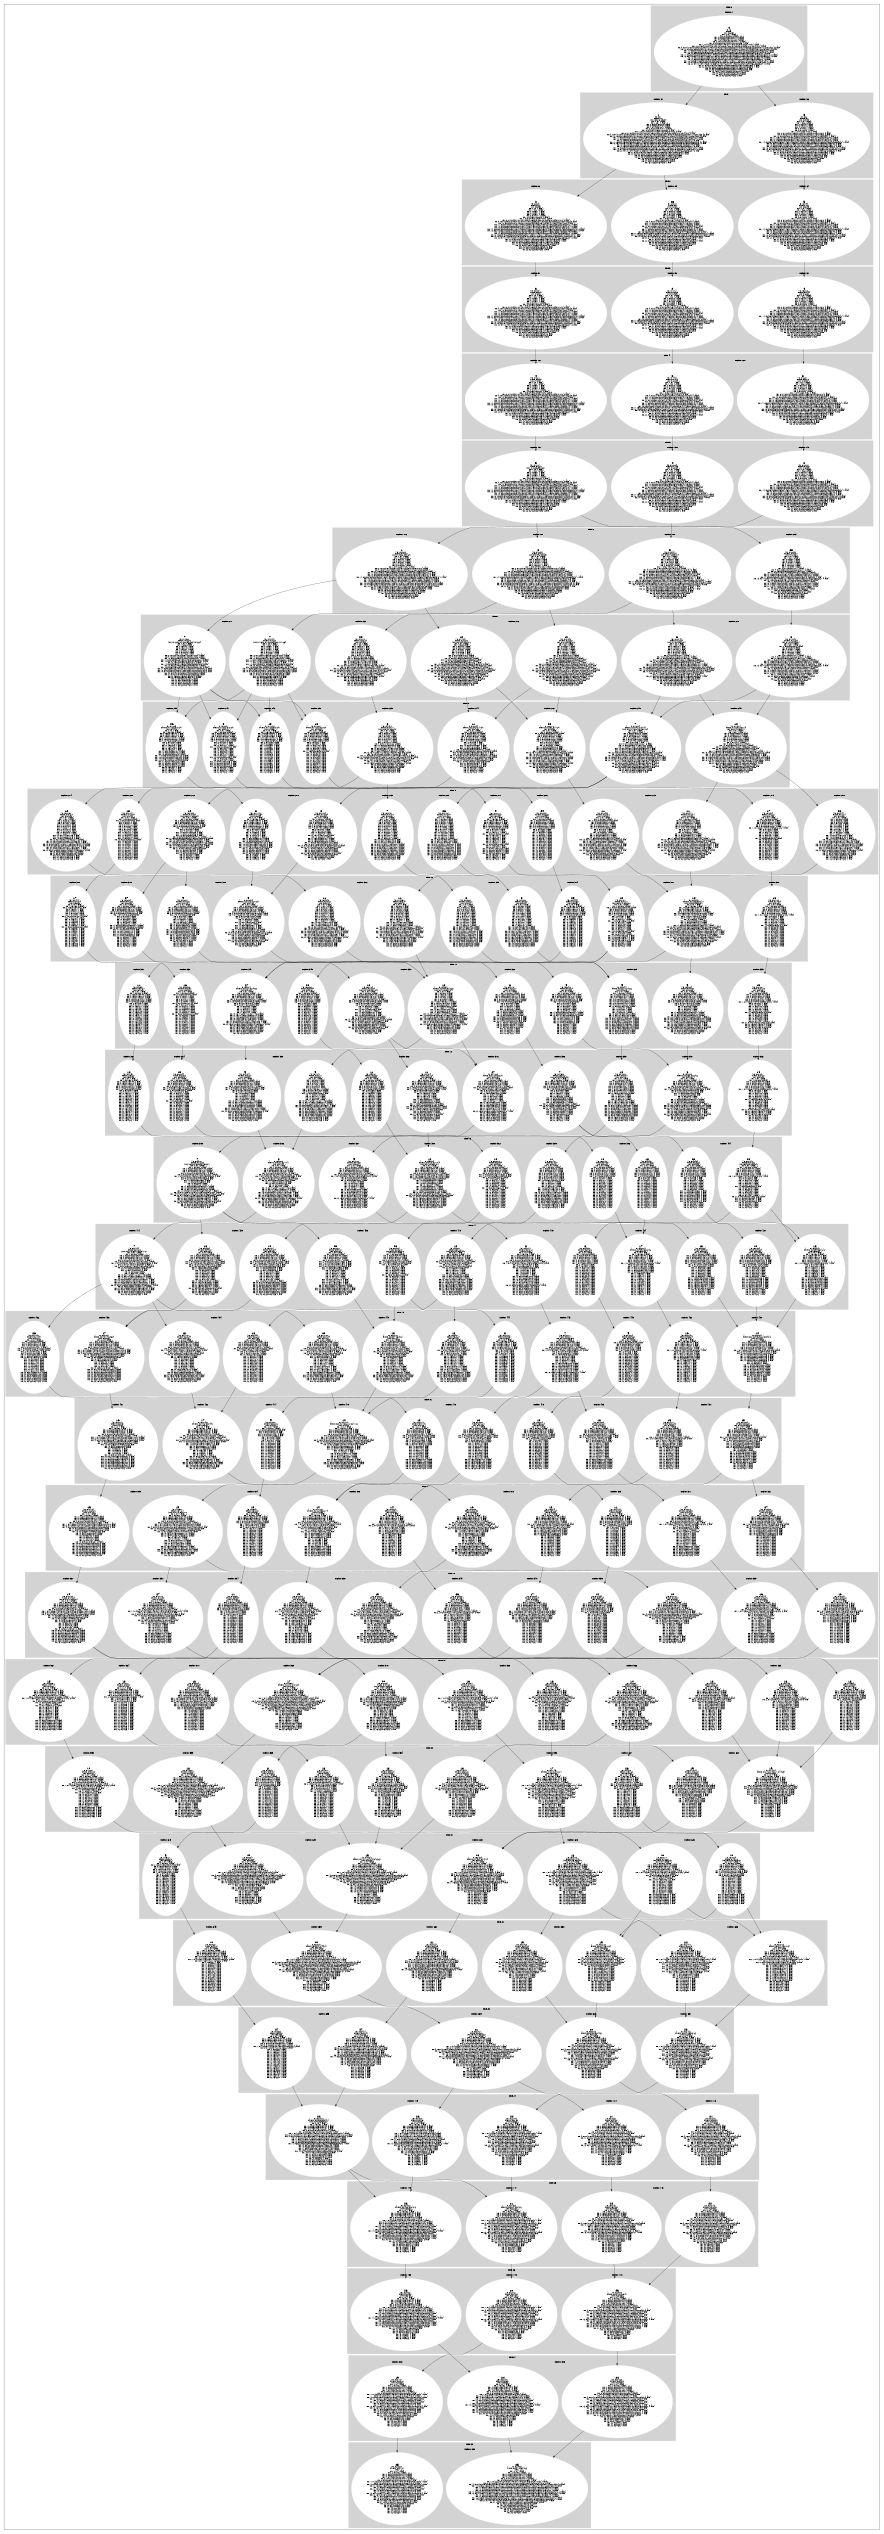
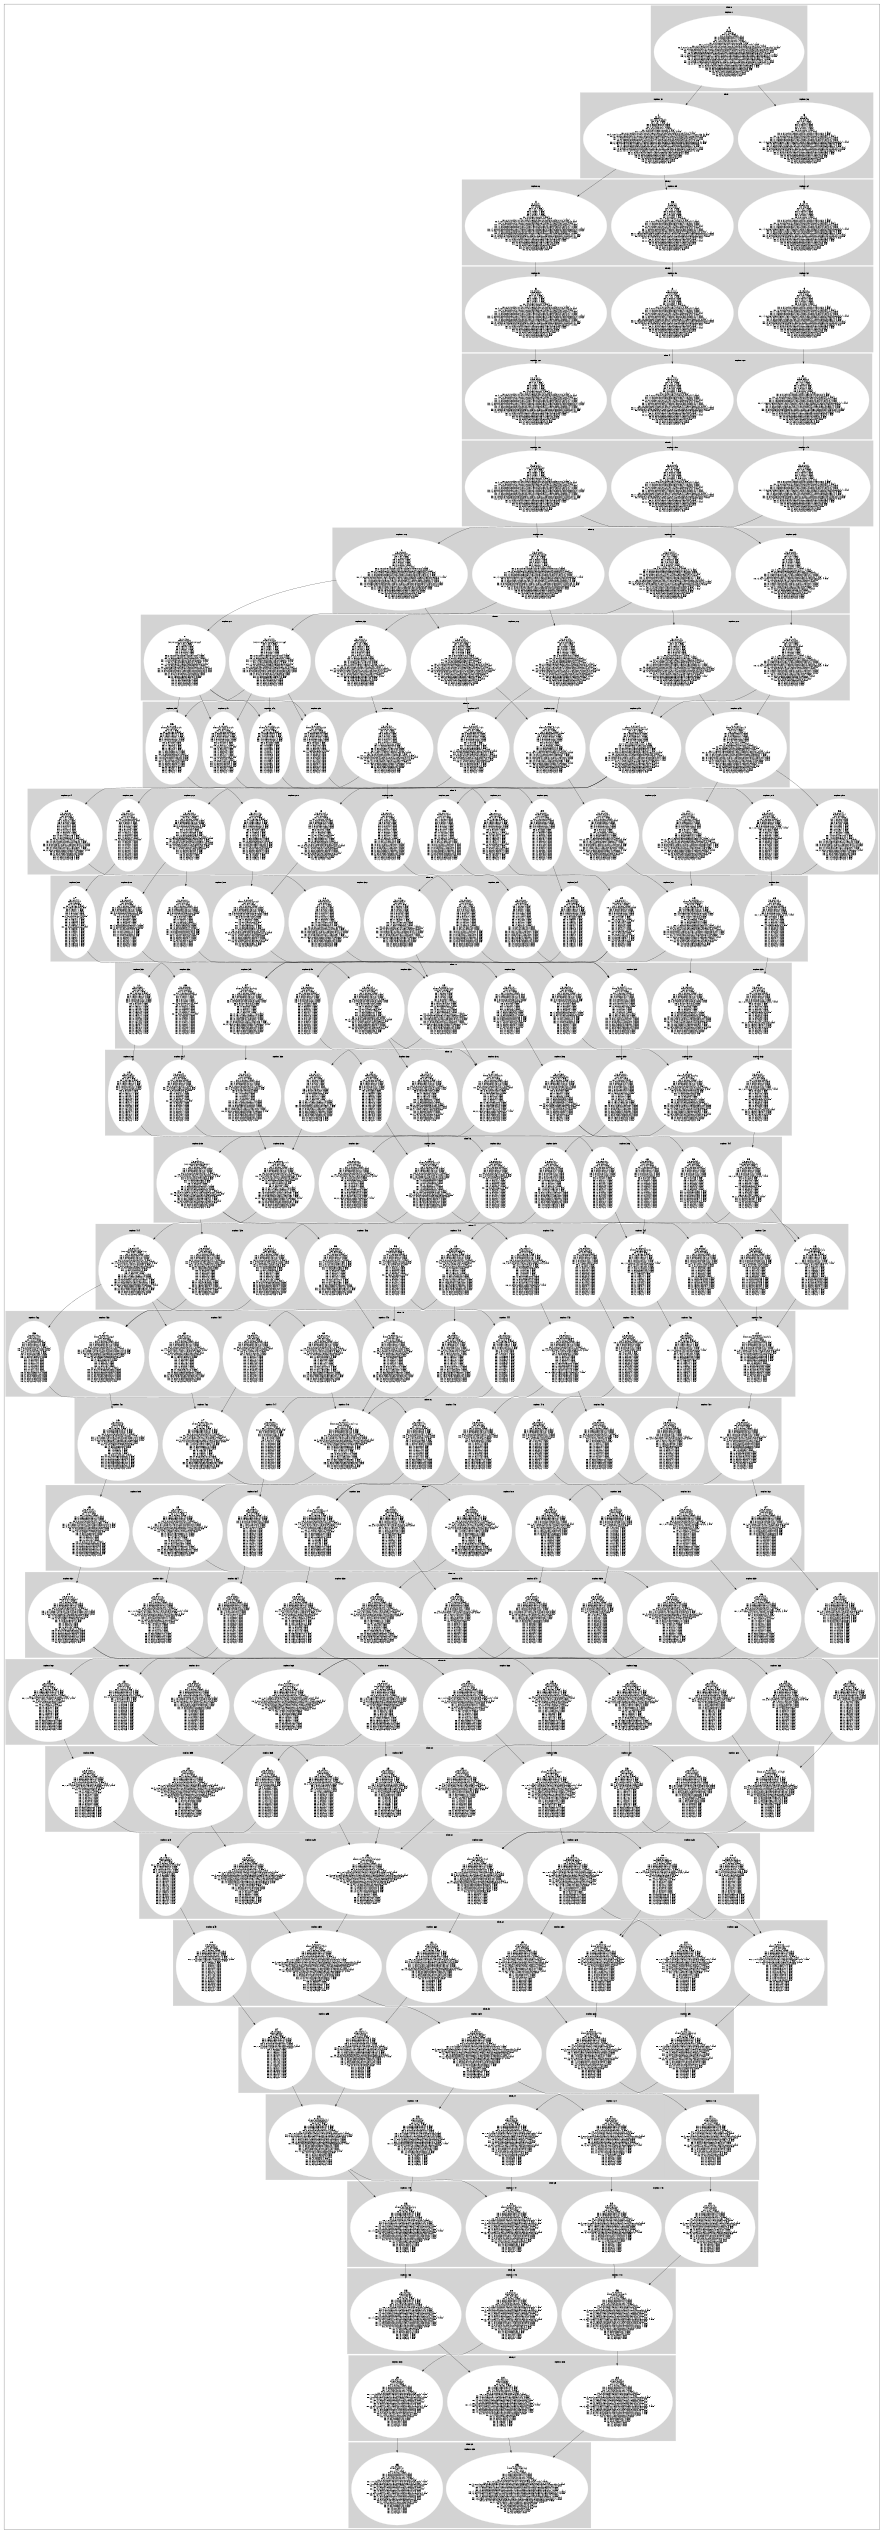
node "0": text "ID: K3" -> "ID: K1"
